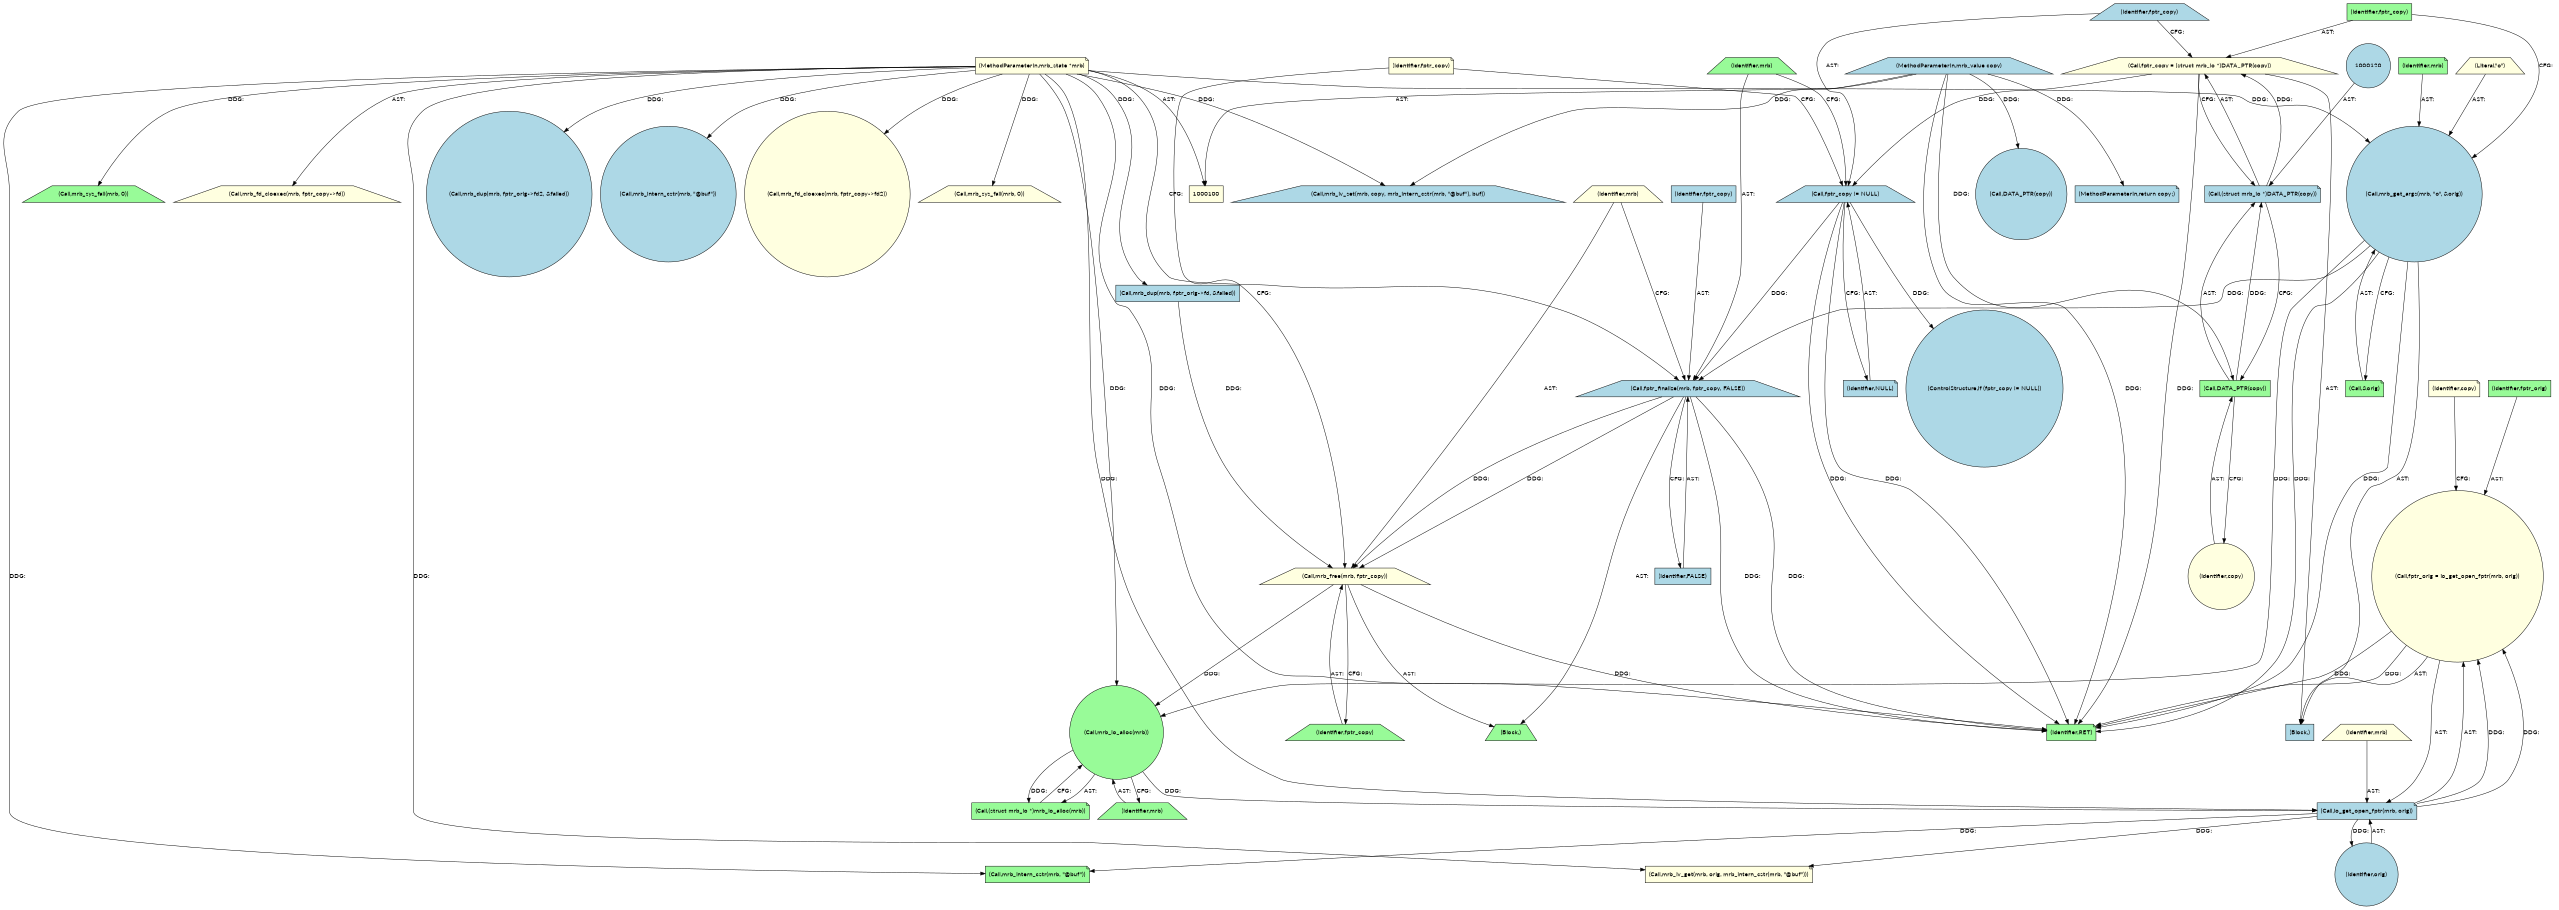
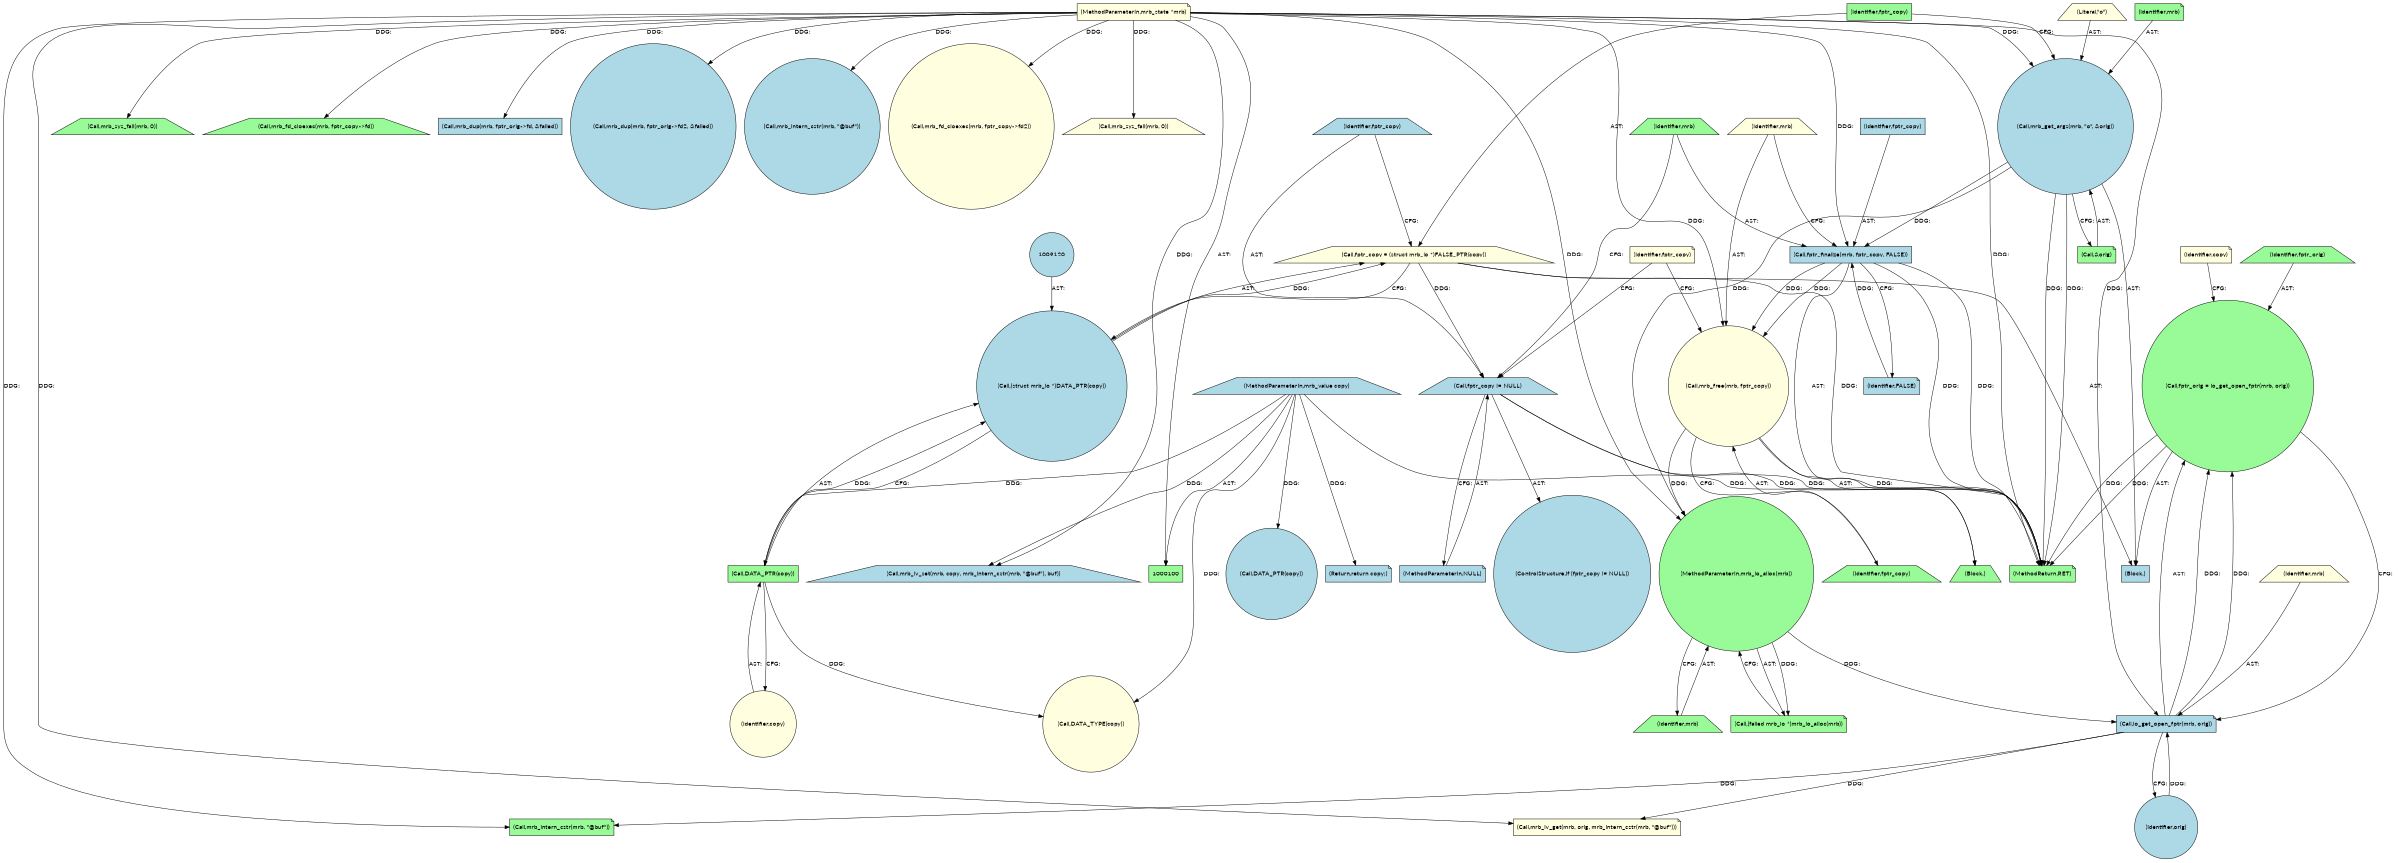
node "(Call,fptr_copy = (struct mrb_io *)DATA_PTR(copy))": label "(Call,fptr_copy = (struct mrb_io *)DATA_PTR(copy))" -> "(Call,fptr_copy = (struct mrb_io *)FALSE_PTR(copy))"
node "1000120": label "1000120" -> "1009120"
edge "(MethodParameterIn,mrb_state *mrb)" -> "(Call,mrb_fd_cloexec(mrb, fptr_copy->fd))": label "AST: " -> "DDG: "
node "(Call,mrb_fd_cloexec(mrb, fptr_copy->fd))": fillcolor lightyellow -> palegreen
edge "(MethodParameterIn,mrb_state *mrb)" -> "(Call,fptr_finalize(mrb, fptr_copy, FALSE))": label "CFG: " -> "DDG: "
node "1000100": fillcolor lightyellow -> palegreen
node "(MethodParameterIn,return copy;)": label "(MethodParameterIn,return copy;)" -> "(Return,return copy;)"
node "(Call,(struct mrb_io *)DATA_PTR(copy))": shape note -> circle
edge "(Call,fptr_copy != NULL)" -> "(Call,fptr_finalize(mrb, fptr_copy, FALSE))": removed, label "DDG:"
edge "(Call,fptr_copy != NULL)" -> "(ControlStructure,if (fptr_copy != NULL))": label "DDG: " -> "AST: "
node "(Call,fptr_finalize(mrb, fptr_copy, FALSE))": shape trapezium -> box
node "(Identifier,NULL)": label "(Identifier,NULL)" -> "(MethodParameterIn,NULL)"
node "(Identifier,fptr_orig)": shape box -> trapezium
edge "(Call,mrb_dup(mrb, fptr_orig->fd, &failed))" -> "(Call,mrb_free(mrb, fptr_copy))": now "(MethodParameterIn,mrb_state *mrb)" -> "(Call,mrb_free(mrb, fptr_copy))"
edge "(Identifier,FALSE)" -> "(Call,fptr_finalize(mrb, fptr_copy, FALSE))": label "AST: " -> "DDG: "
node "(Call,mrb_free(mrb, fptr_copy))": shape trapezium -> circle
node "(Identifier,FALSE)": shape box -> note
node "(Call,fptr_orig = io_get_open_fptr(mrb, orig))": fillcolor lightyellow -> palegreen
node "(Call,DATA_TYPE(copy))": added
node "(Call,mrb_io_alloc(mrb))": label "(Call,mrb_io_alloc(mrb))" -> "(MethodParameterIn,mrb_io_alloc(mrb))"
node "(Identifier,RET)": label "(Identifier,RET)" -> "(MethodReturn,RET)"
edge "(Call,fptr_orig = io_get_open_fptr(mrb, orig))" -> "(Call,io_get_open_fptr(mrb, orig))": label "AST: " -> "CFG: "
node "(Call,(struct mrb_io *)mrb_io_alloc(mrb))": label "(Call,(struct mrb_io *)mrb_io_alloc(mrb))" -> "(Call,(failed mrb_io *)mrb_io_alloc(mrb))"
edge "(Call,io_get_open_fptr(mrb, orig))" -> "(Identifier,orig)": label "DDG: " -> "CFG: "
edge "(Identifier,orig)" -> "(Call,io_get_open_fptr(mrb, orig))": label "AST: " -> "DDG: "
